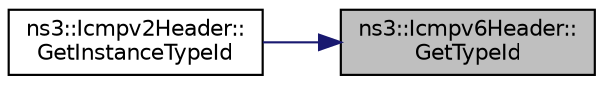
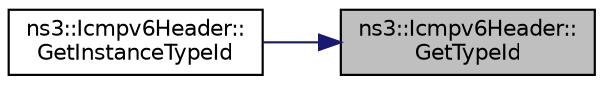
node "ns3::Icmpv2Header:: GetInstanceTypeId": label "ns3::Icmpv2Header:: GetInstanceTypeId" -> "ns3::Icmpv6Header:: GetInstanceTypeId"
